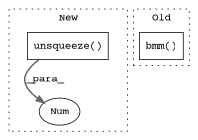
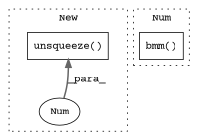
cluster "Old": label "Old" -> "Num"
edge "unsqueeze()" -> "Num": reversed
